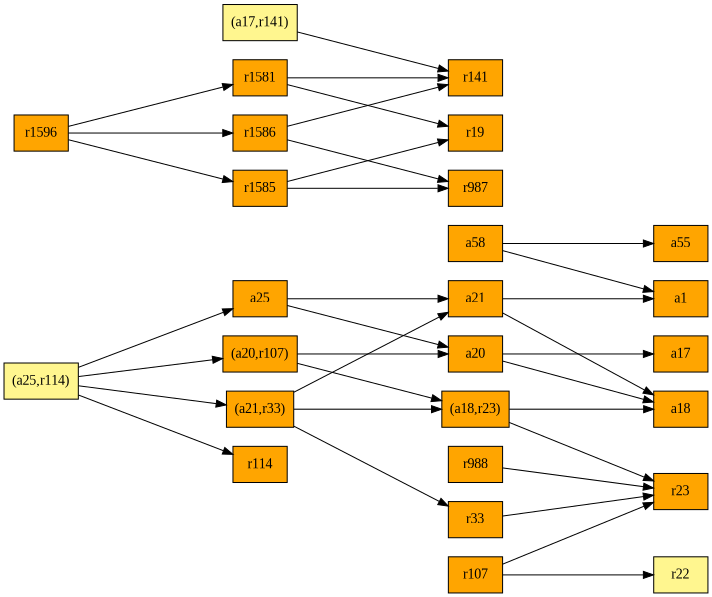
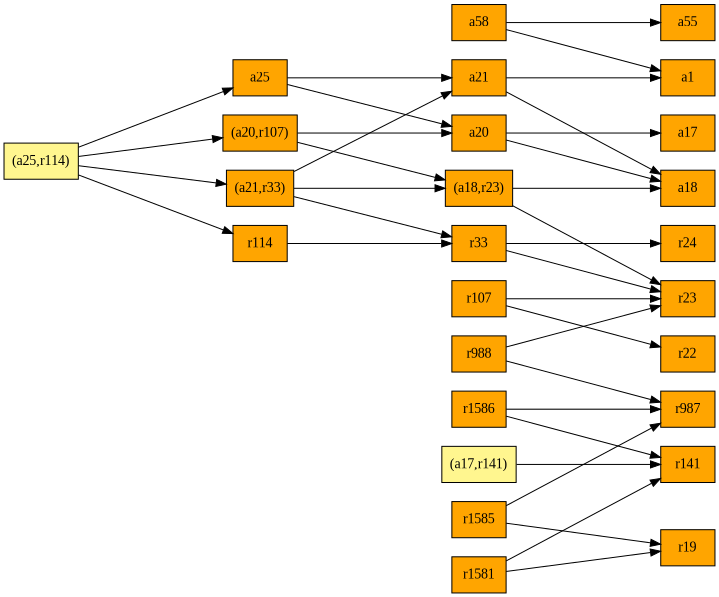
node "r1596": removed
edge "r114" -> "r33": added
node "r24": added
edge "r988" -> "r987": added
node "r22": fillcolor khaki1 -> orange
